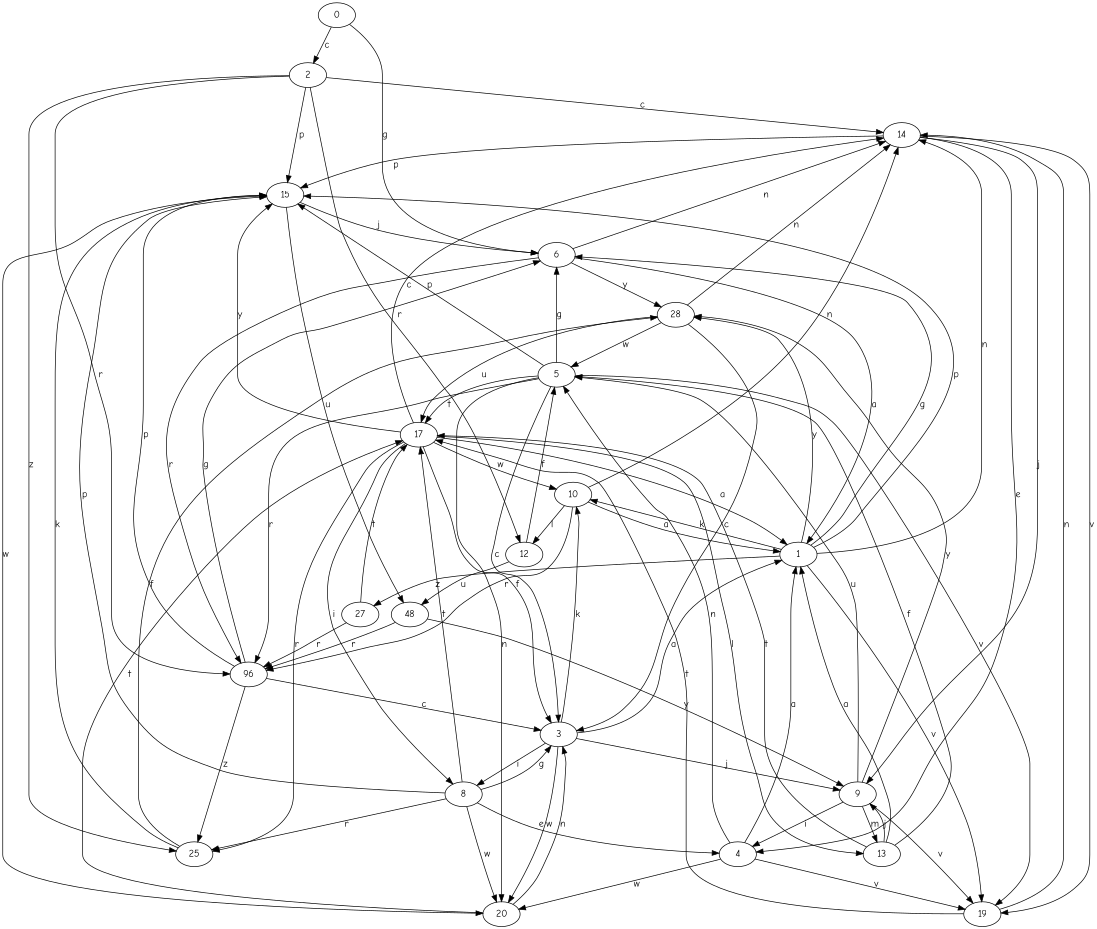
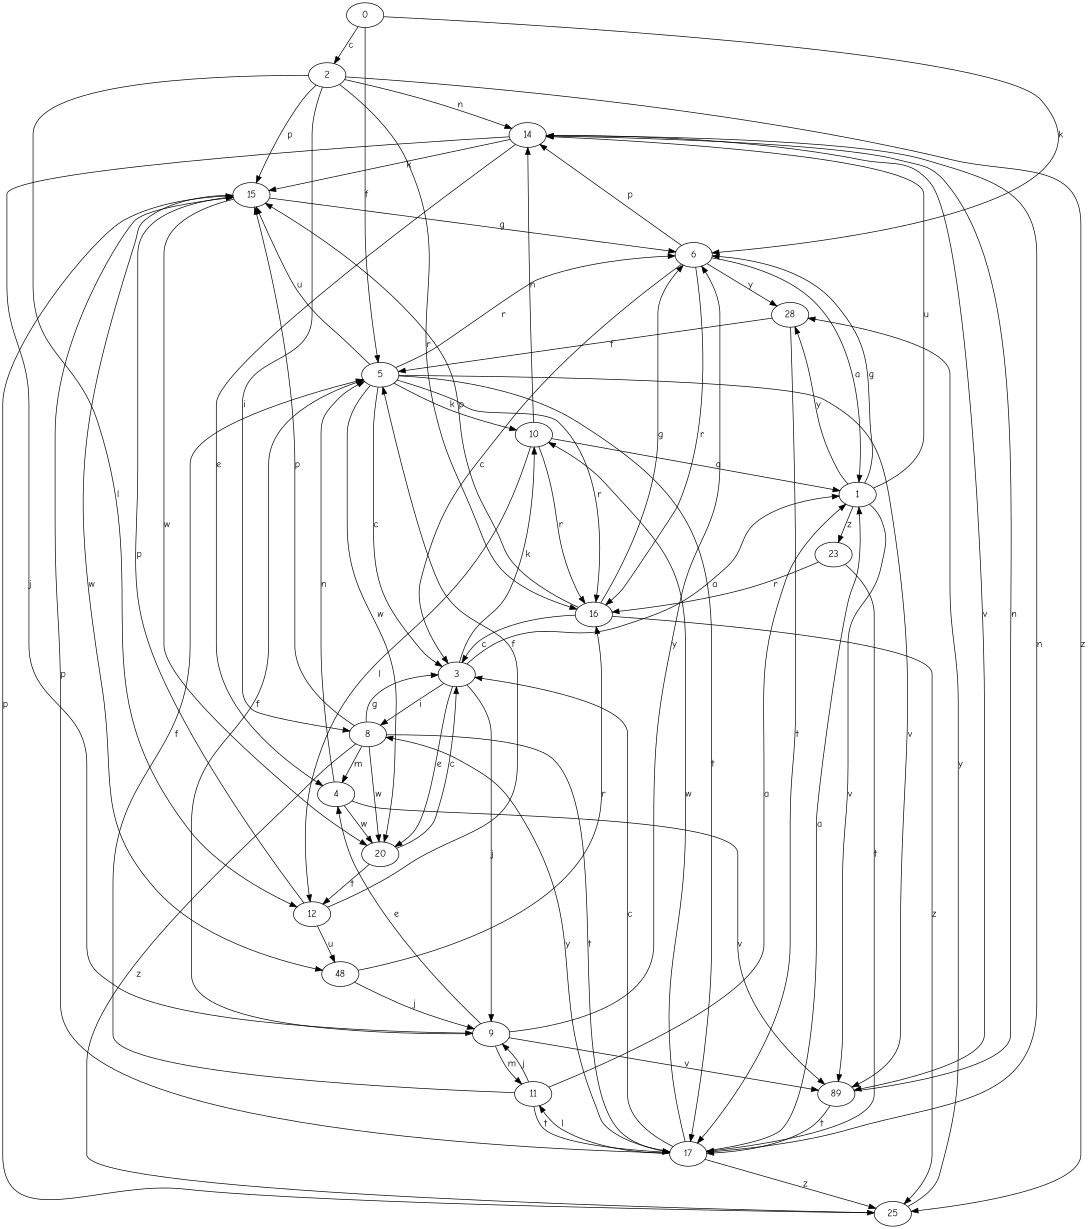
edge "2" -> "14": label "c" -> "n"
edge "0" -> "6": label "g" -> "k"
edge "14" -> "15": label "p" -> "k"
edge "0" -> "5": added, label "f"
edge "6" -> "14": label "n" -> "p"
edge "15" -> "6": label "j" -> "g"
edge "28" -> "14": removed, label "n"
edge "1" -> "15": now "12" -> "15"
edge "17" -> "14": label "c" -> "n"
edge "5" -> "15": label "p" -> "u"
edge "17" -> "15": label "y" -> "p"
edge "2" -> "12": label "r" -> "l"
edge "5" -> "6": label "g" -> "r"
edge "28" -> "5": label "w" -> "f"
edge "1" -> "14": label "n" -> "u"
edge "28" -> "17": label "u" -> "t"
edge "15" -> "48": label "u" -> "w"
edge "2" -> "8": added, label "i"
edge "9" -> "28": now "9" -> "6"
edge "25" -> "15": label "k" -> "p"
edge "1" -> "10": now "5" -> "10"
edge "28" -> "3": now "6" -> "3"
edge "25" -> "28": label "f" -> "y"
edge "17" -> "3": label "f" -> "c"
edge "9" -> "5": label "u" -> "f"
edge "17" -> "8": label "i" -> "y"
node "27": label "27" -> "23"
edge "17" -> "25": label "r" -> "z"
edge "5" -> "20": label "n" -> "w"
node "96": label "96" -> "16"
edge "48" -> "9": label "y" -> "j"
edge "4" -> "1": removed, label "a"
edge "20" -> "17": now "20" -> "12"
edge "8" -> "25": label "r" -> "z"
edge "8" -> "4": label "e" -> "m"
edge "3" -> "20": label "w" -> "e"
edge "20" -> "3": label "n" -> "c"
edge "9" -> "4": label "i" -> "e"
node "13": label "13" -> "11"
node "19": label "19" -> "89"
